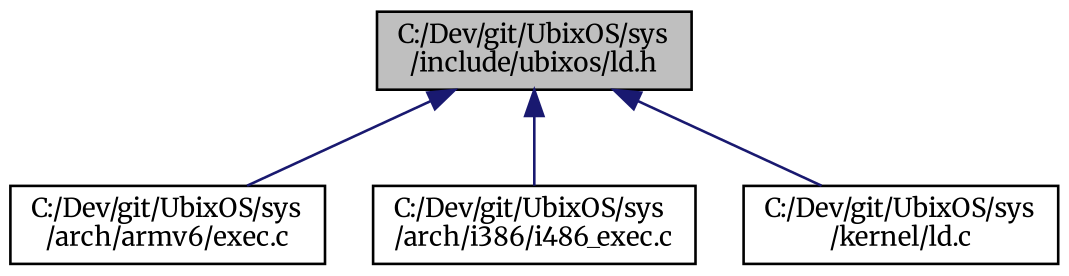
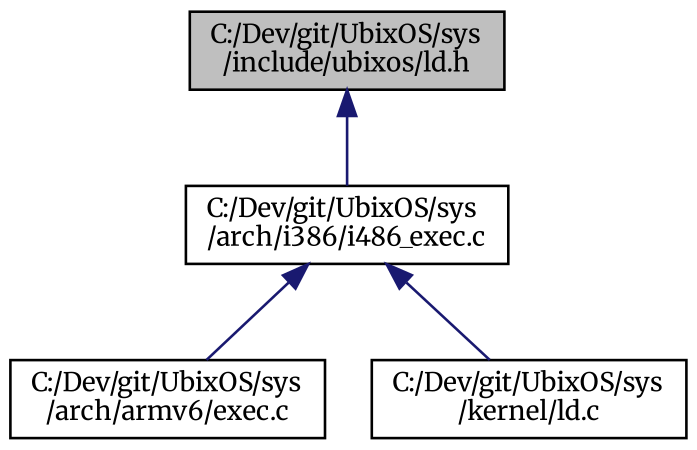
edge "C:/Dev/git/UbixOS/sys /arch/armv6/exec.c" -> "C:/Dev/git/UbixOS/sys /include/ubixos/ld.h": now "C:/Dev/git/UbixOS/sys /arch/armv6/exec.c" -> "C:/Dev/git/UbixOS/sys /arch/i386/i486_exec.c"
edge "C:/Dev/git/UbixOS/sys /kernel/ld.c" -> "C:/Dev/git/UbixOS/sys /include/ubixos/ld.h": now "C:/Dev/git/UbixOS/sys /kernel/ld.c" -> "C:/Dev/git/UbixOS/sys /arch/i386/i486_exec.c"
